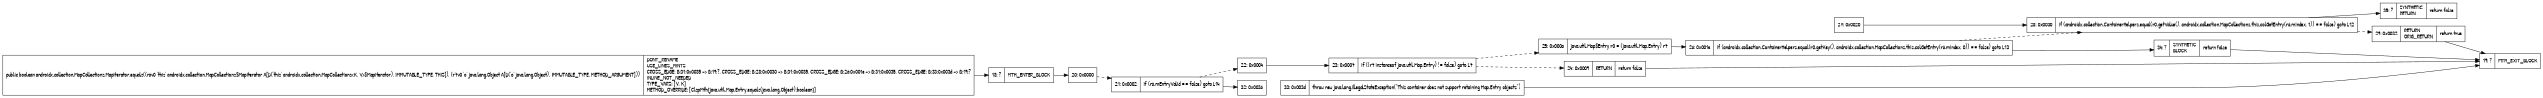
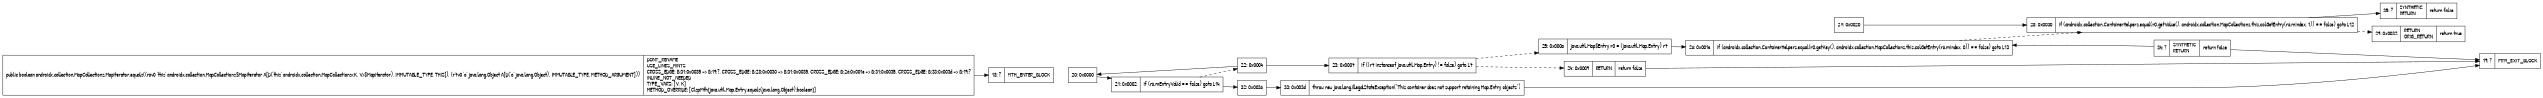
edge "29: 0x0032" -> "19: ?": removed
edge "26: 0x001e" -> "34: ?": reversed
node "34: ?": text "BLOCK" -> "RETURN"
edge "18: ?" -> "20: 0x0000": now "22: 0x0004" -> "20: 0x0000"
edge "20: 0x0000" -> "21: 0x0002": style dashed -> solid
edge "32: 0x0036" -> "33: 0x003d": added
